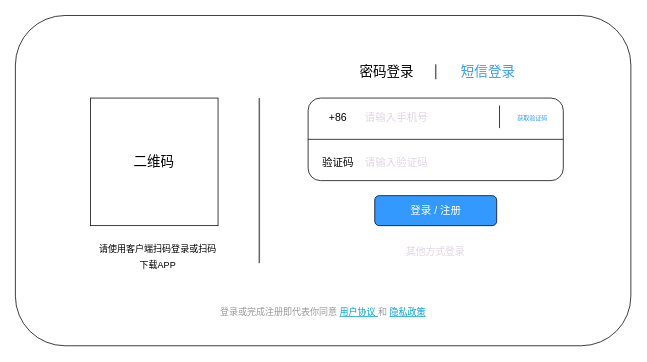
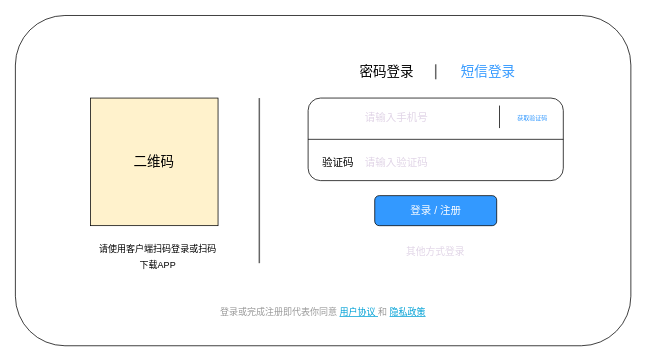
node "+86": removed
node "二维码": fillcolor #ffffff -> #fff2cc
